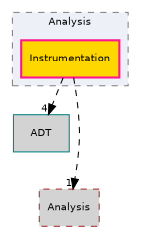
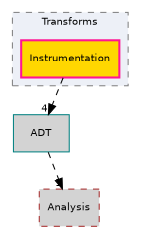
cluster "Analysis": label "Analysis" -> "Transforms"
edge "Instrumentation" -> "Analysis": now "ADT" -> "Analysis"
